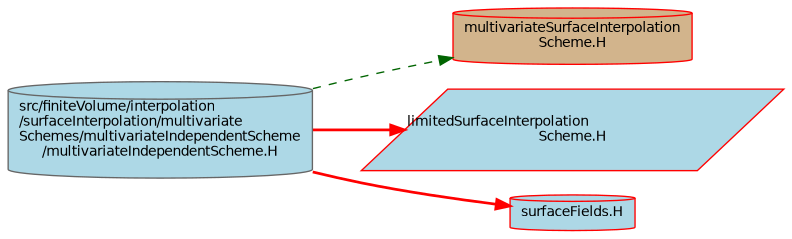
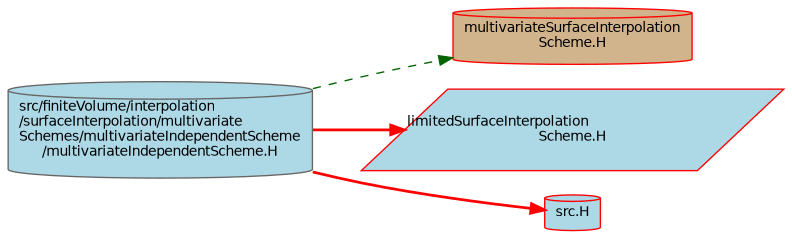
node "surfaceFields.H": label "surfaceFields.H" -> "src.H"
